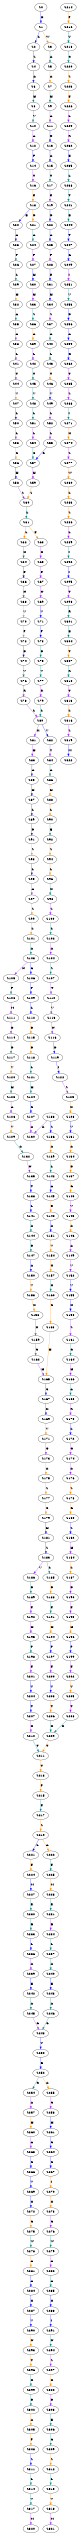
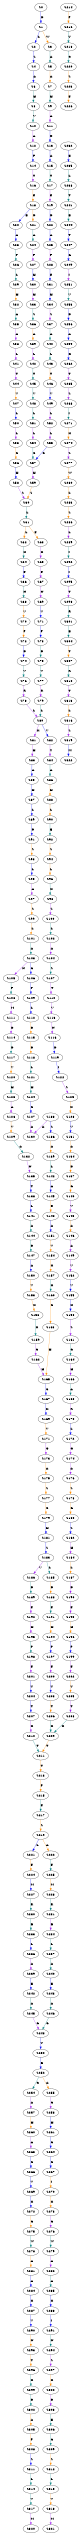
node "S229": removed
